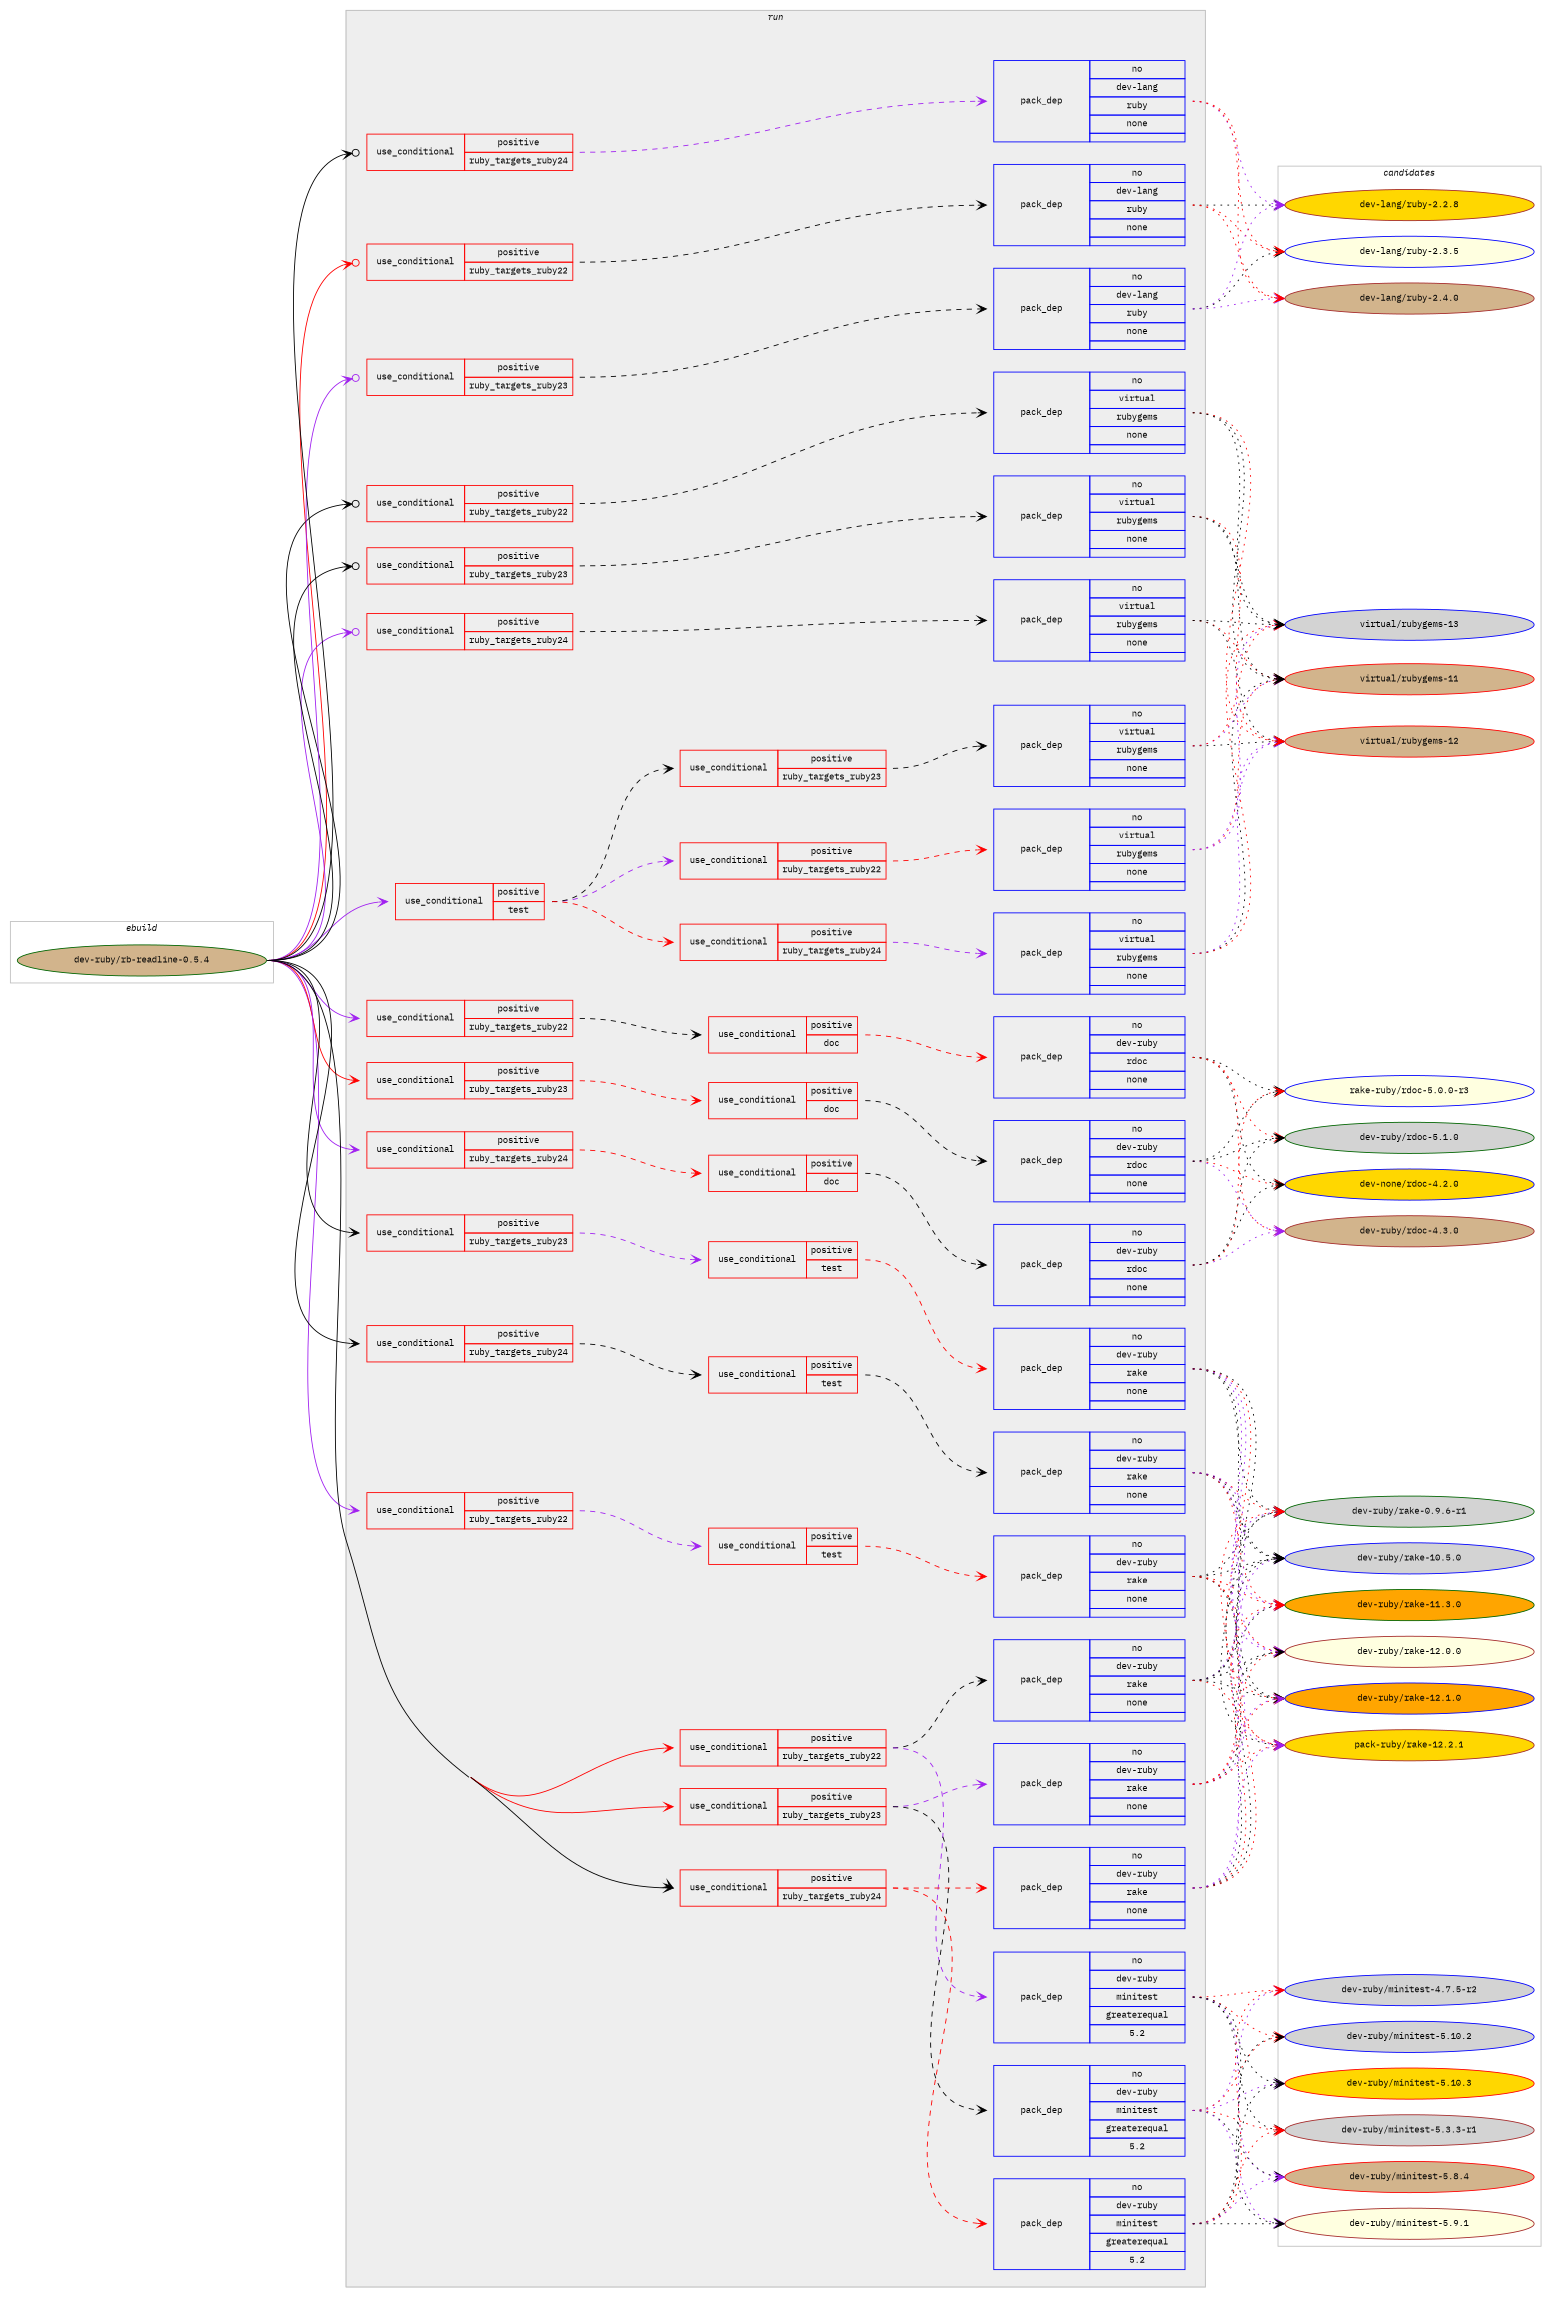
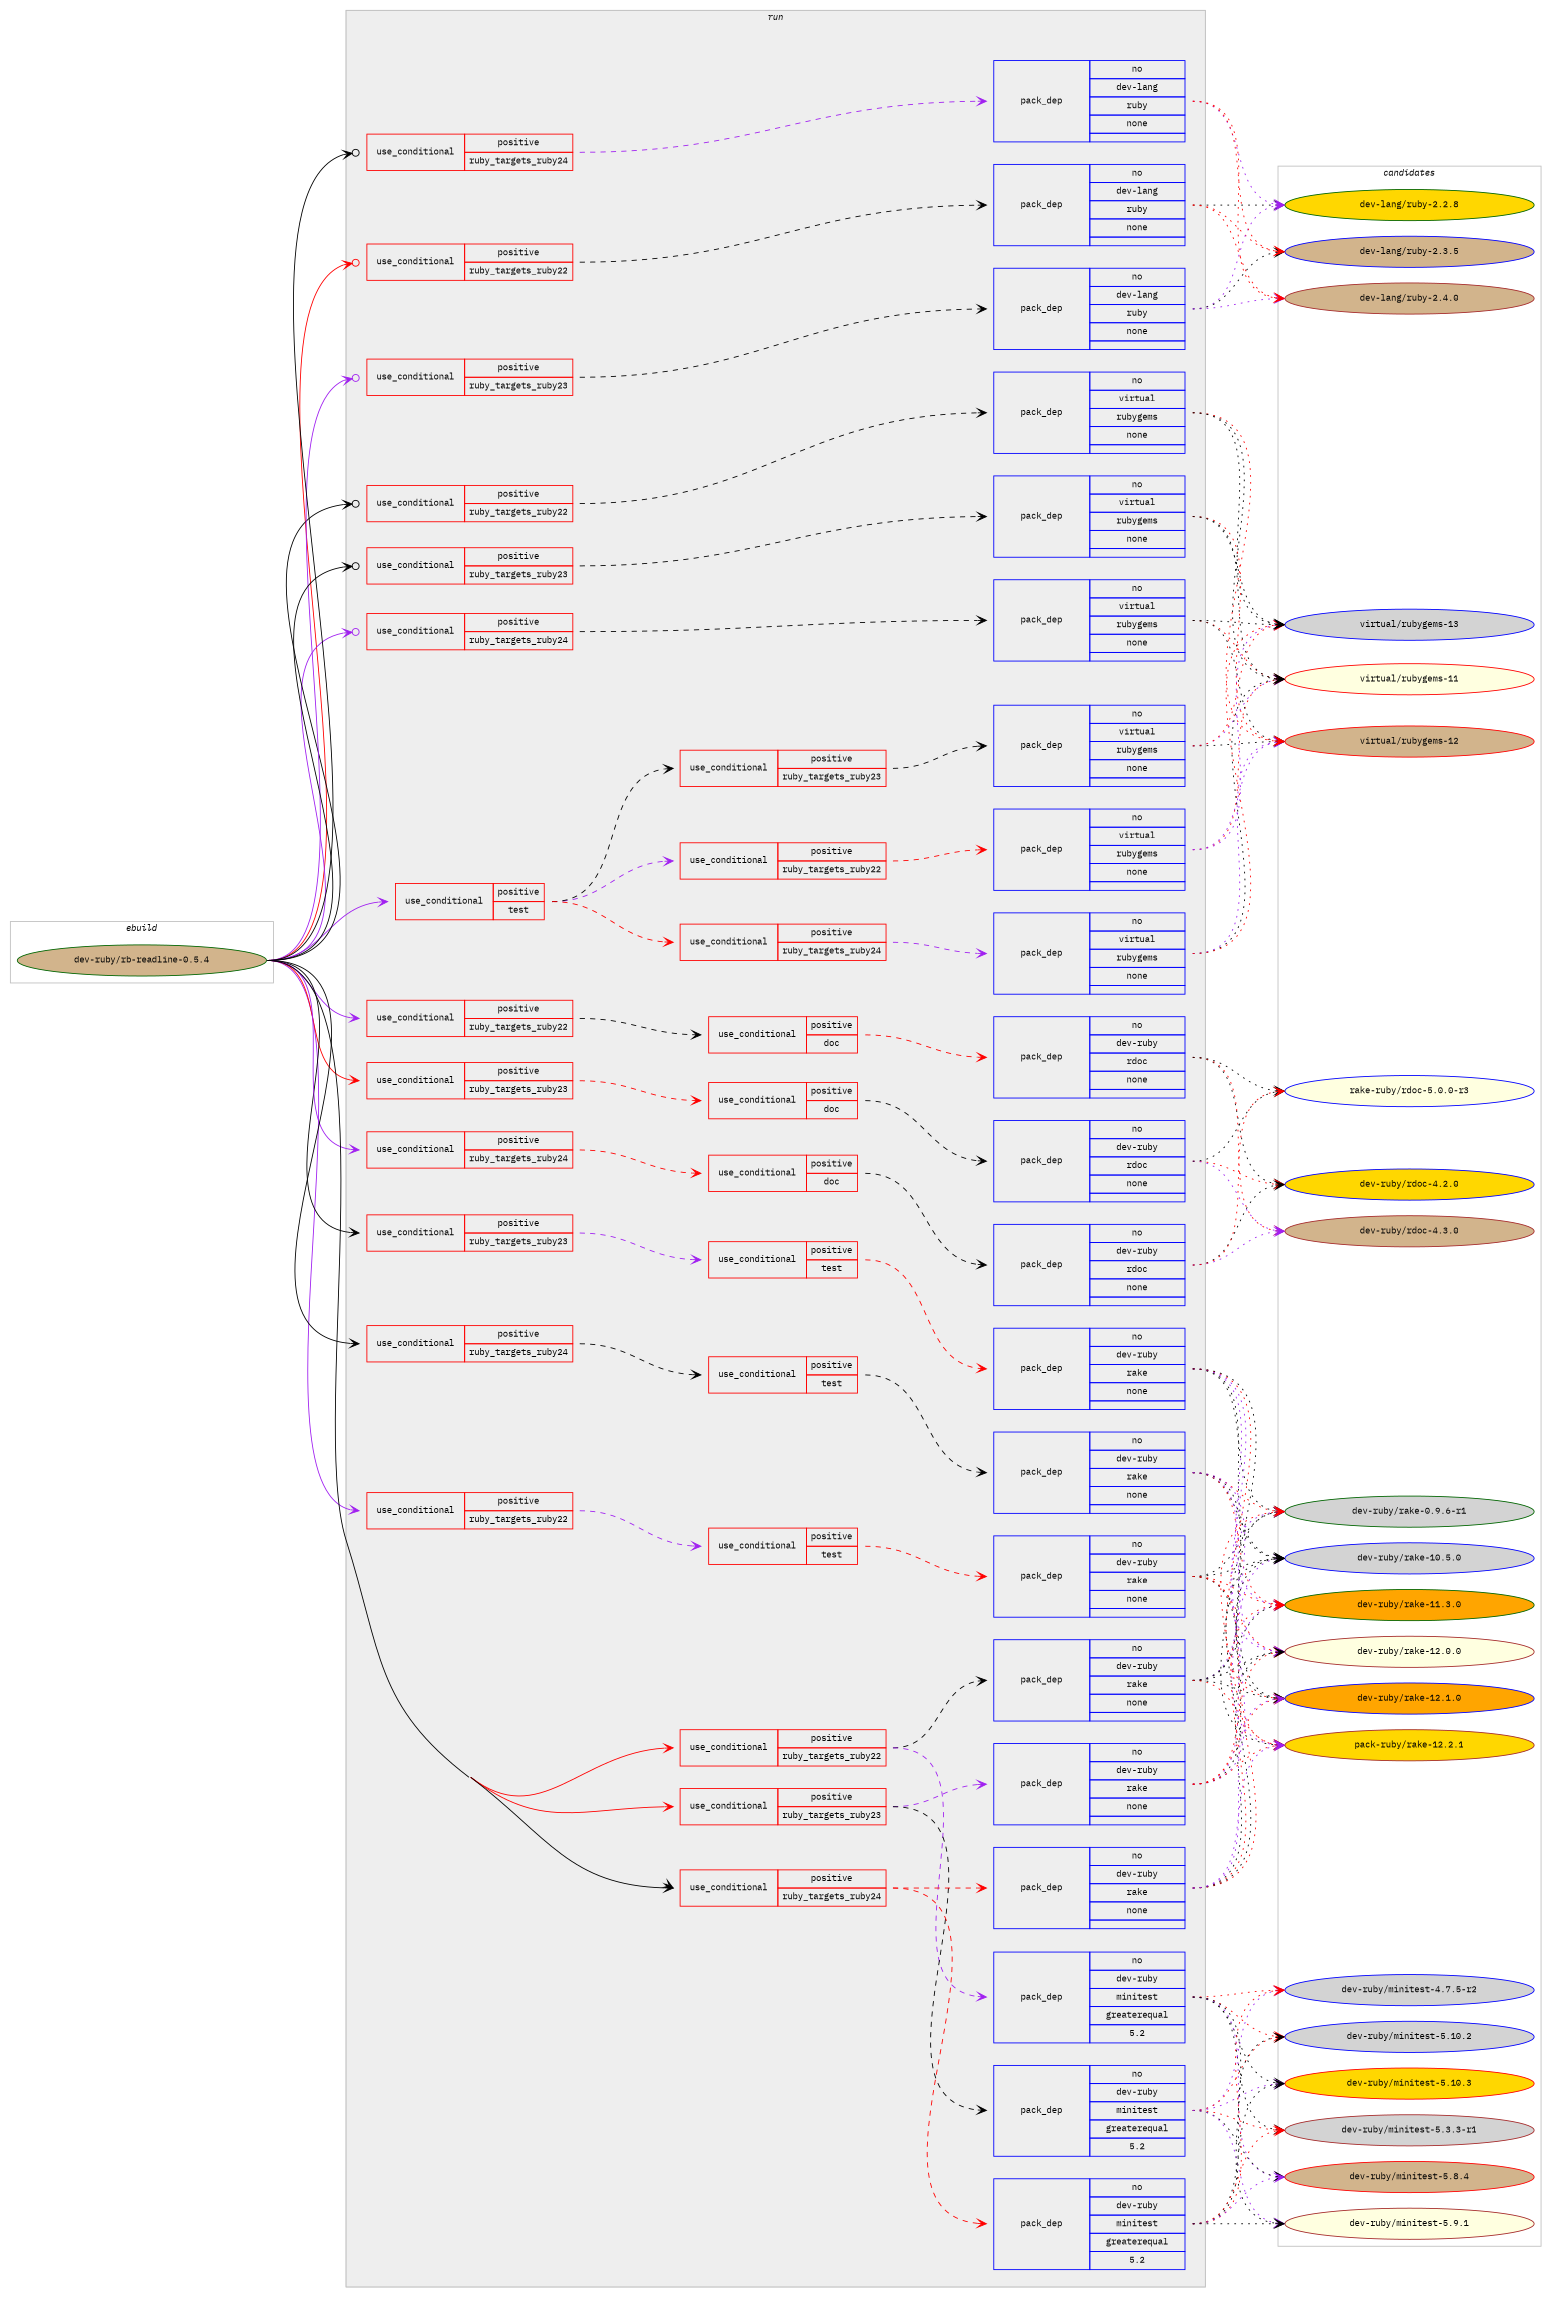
node "dev-lang/ruby-2.2.8": color brown -> darkgreen
node "dev-lang/ruby-2.3.5": fillcolor lightyellow -> tan
node "virtual/rubygems-11": fillcolor tan -> lightyellow
node "dev-ruby/rdoc-5.1.0": removed
node "dev-none/rdoc-4.2.0": label "dev-none/rdoc-4.2.0" -> "dev-ruby/rdoc-4.2.0"
